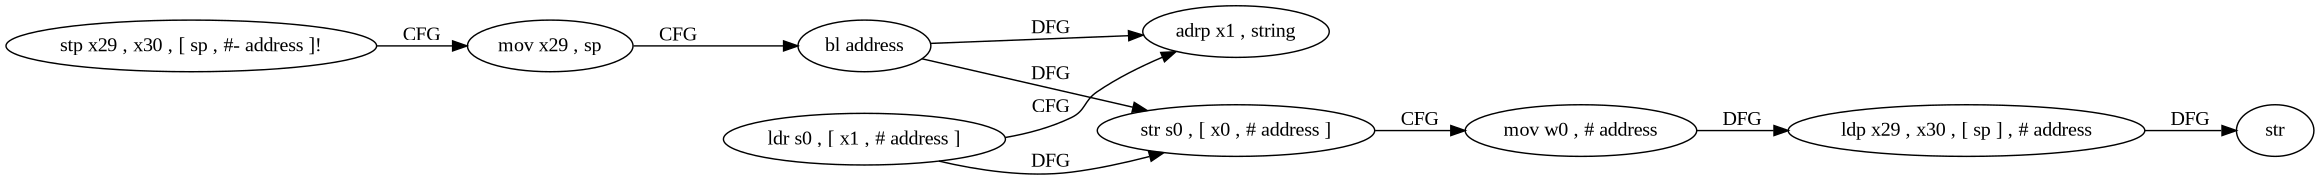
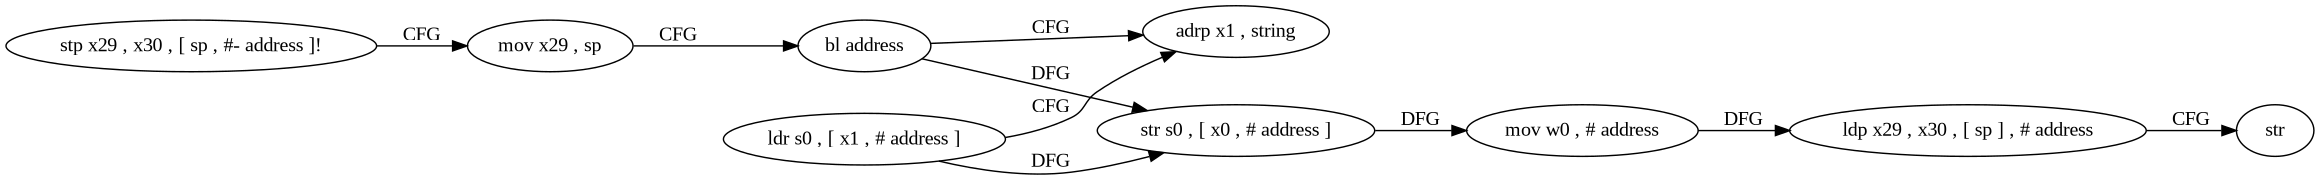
edge "bl address" -> "adrp x1 , string": label "DFG" -> "CFG"
edge "str s0 , [ x0 , # address ]" -> "mov w0 , # address": label "CFG" -> "DFG"
edge "ldp x29 , x30 , [ sp ] , # address" -> "str": label "DFG" -> "CFG"
